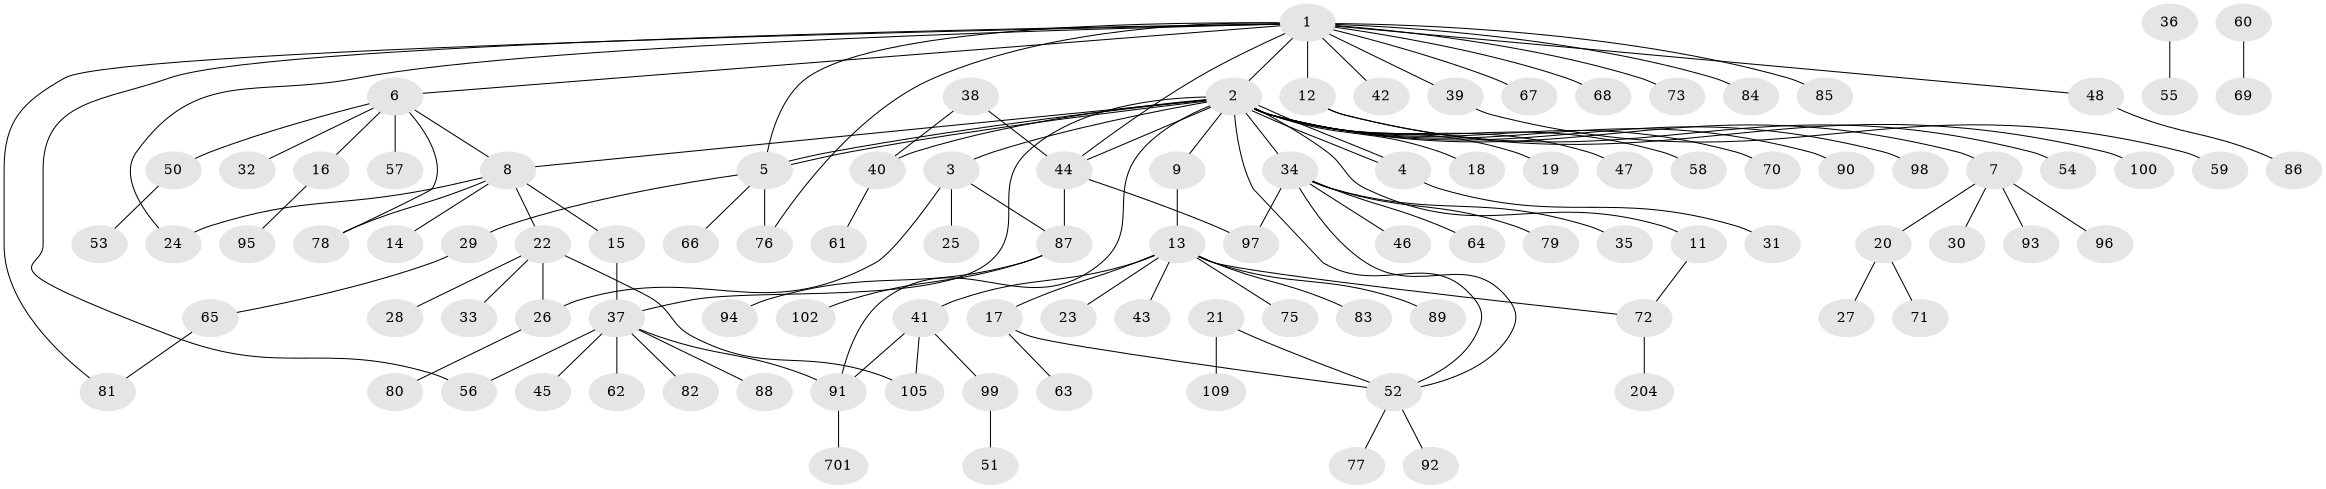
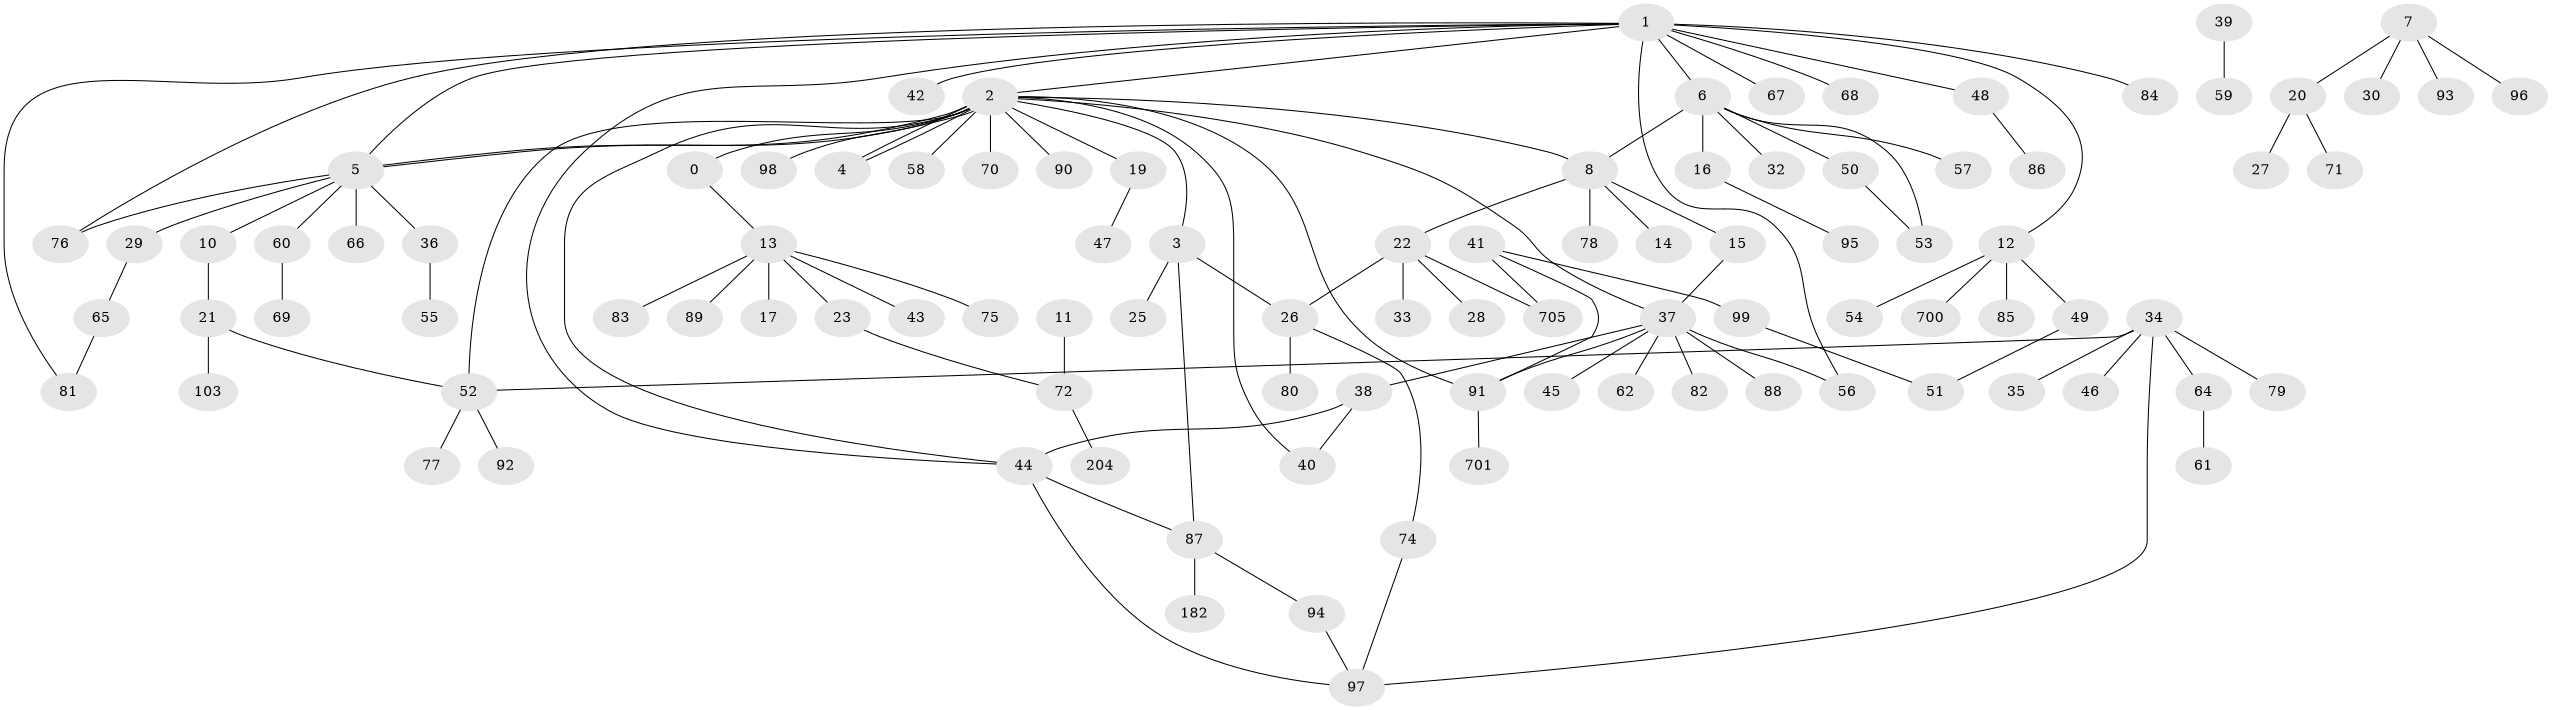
edge "1" -- "85": now "12" -- "85"
edge "1" -- "39": removed
node "73": removed
edge "2" -- "34": removed
edge "2" -- "47": now "19" -- "47"
edge "2" -- "7": removed
node "9": label "9" -> "0"
node "18": removed
node "100": label "100" -> "700"
edge "2" -- "11": removed
edge "6" -- "78": now "6" -- "53"
edge "5" -- "60": added
edge "5" -- "36": added
edge "40" -- "61": now "64" -- "61"
node "24": removed
node "10": added
node "31": removed
edge "13" -- "41": removed
edge "13" -- "72": now "23" -- "72"
node "102": label "102" -> "182"
node "49": added
edge "37" -- "38": added
edge "17" -- "52": removed
node "105": label "105" -> "705"
node "63": removed
node "109": label "109" -> "103"
node "74": added
edge "94" -- "97": added
